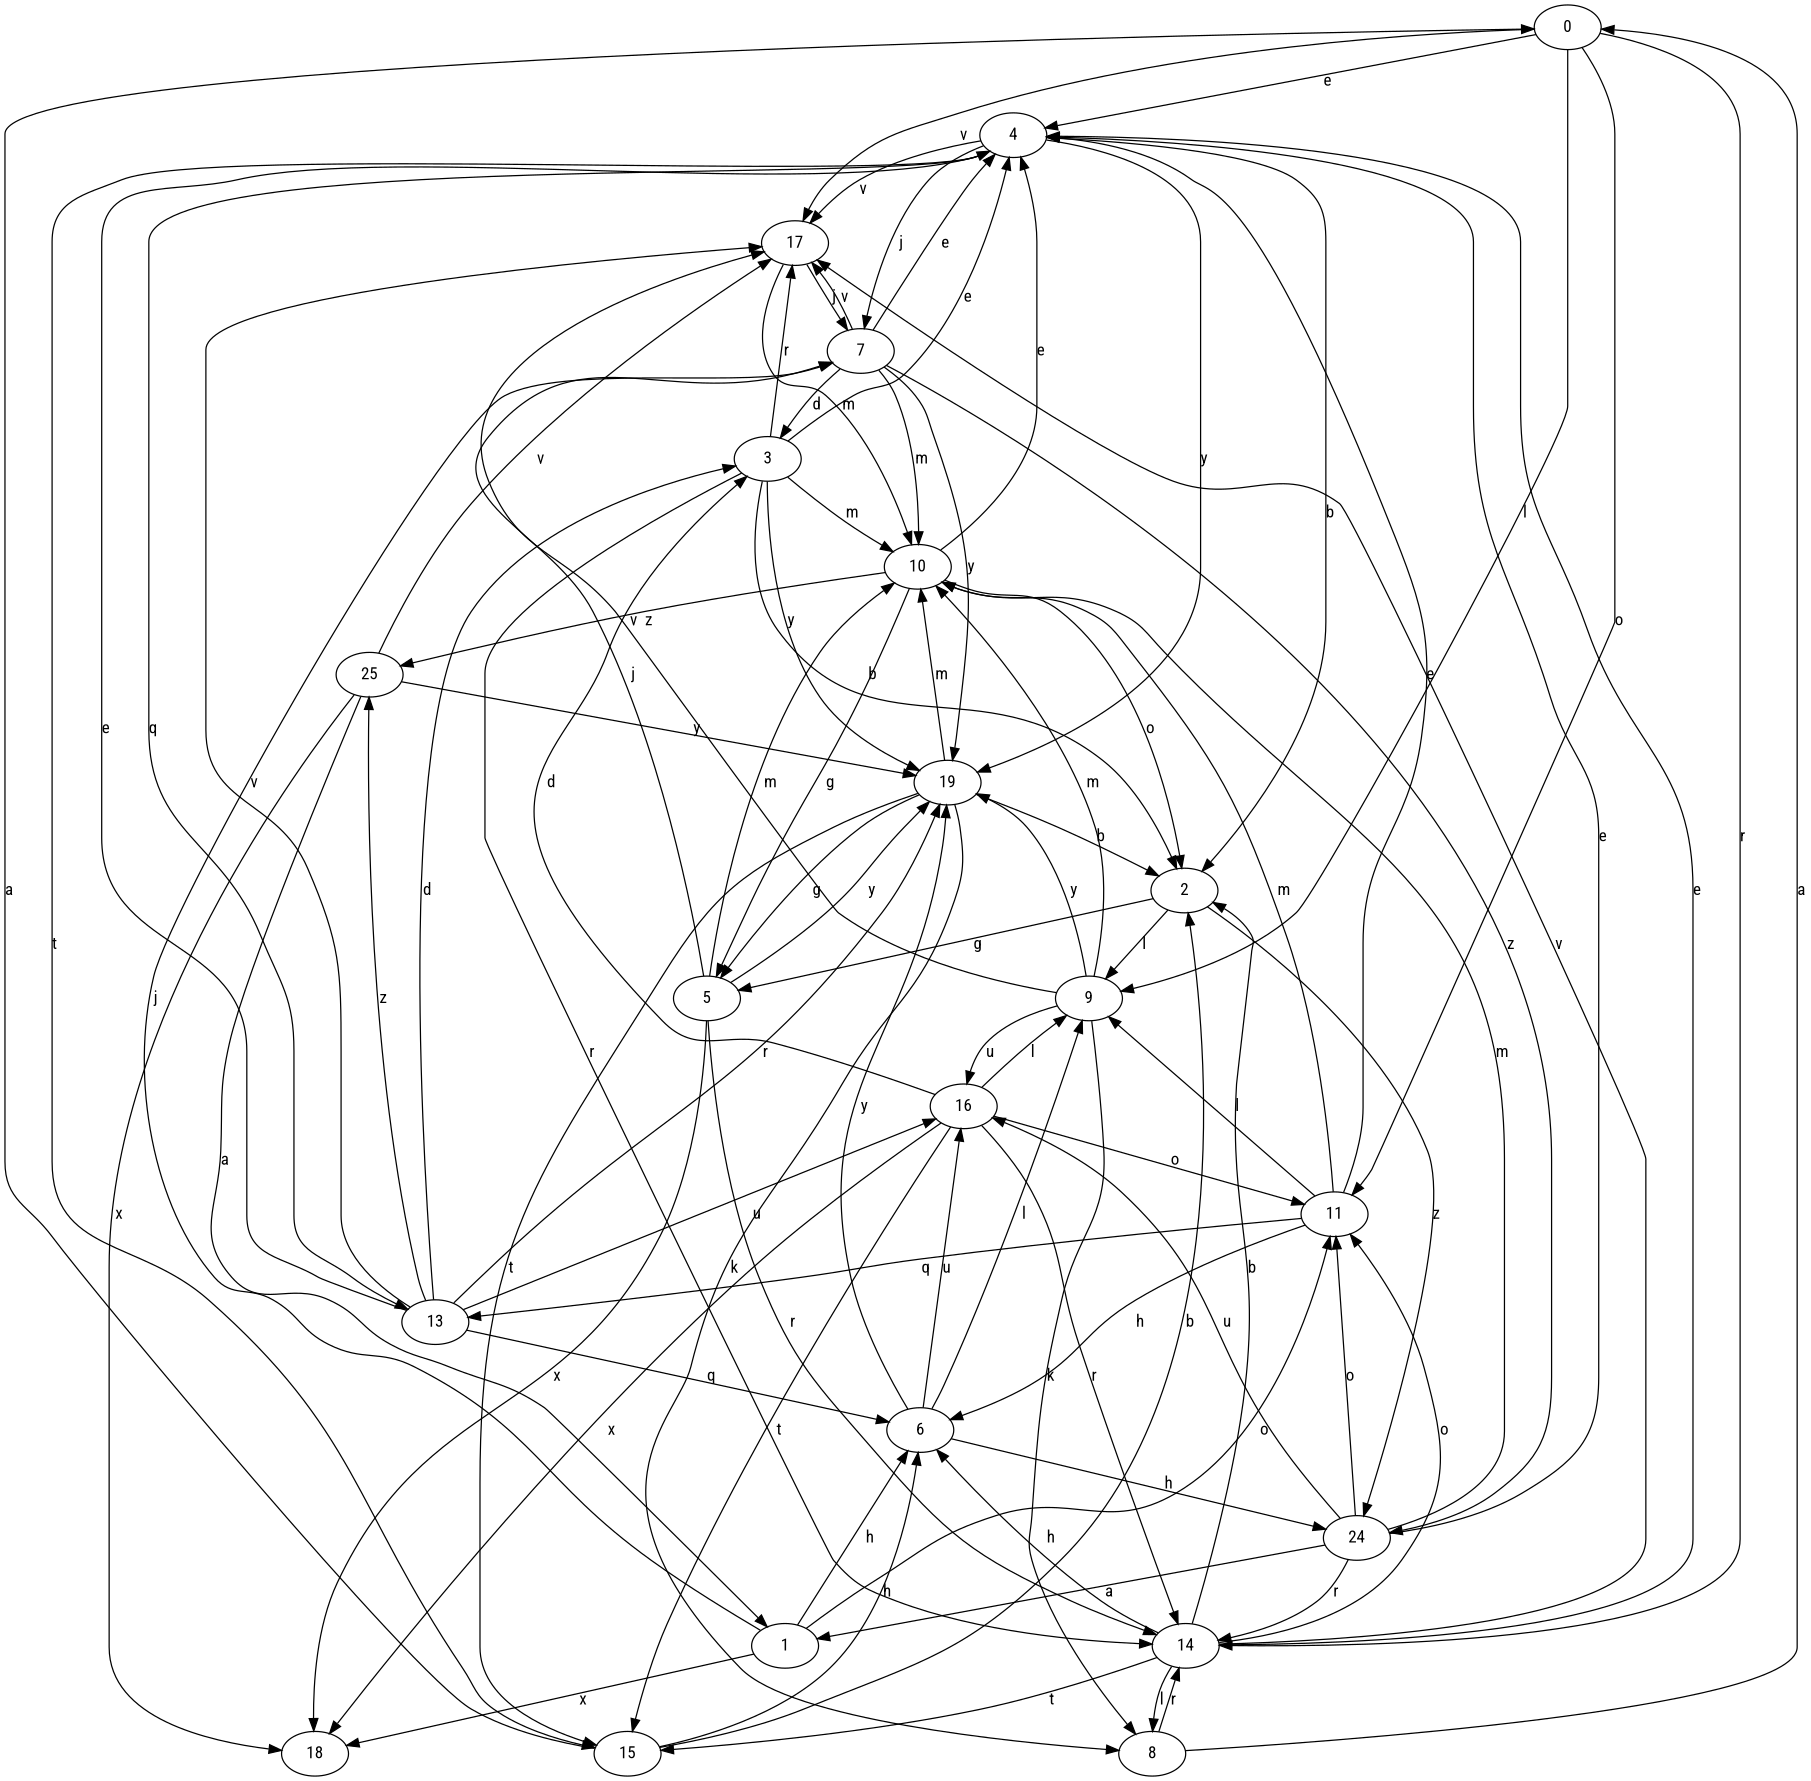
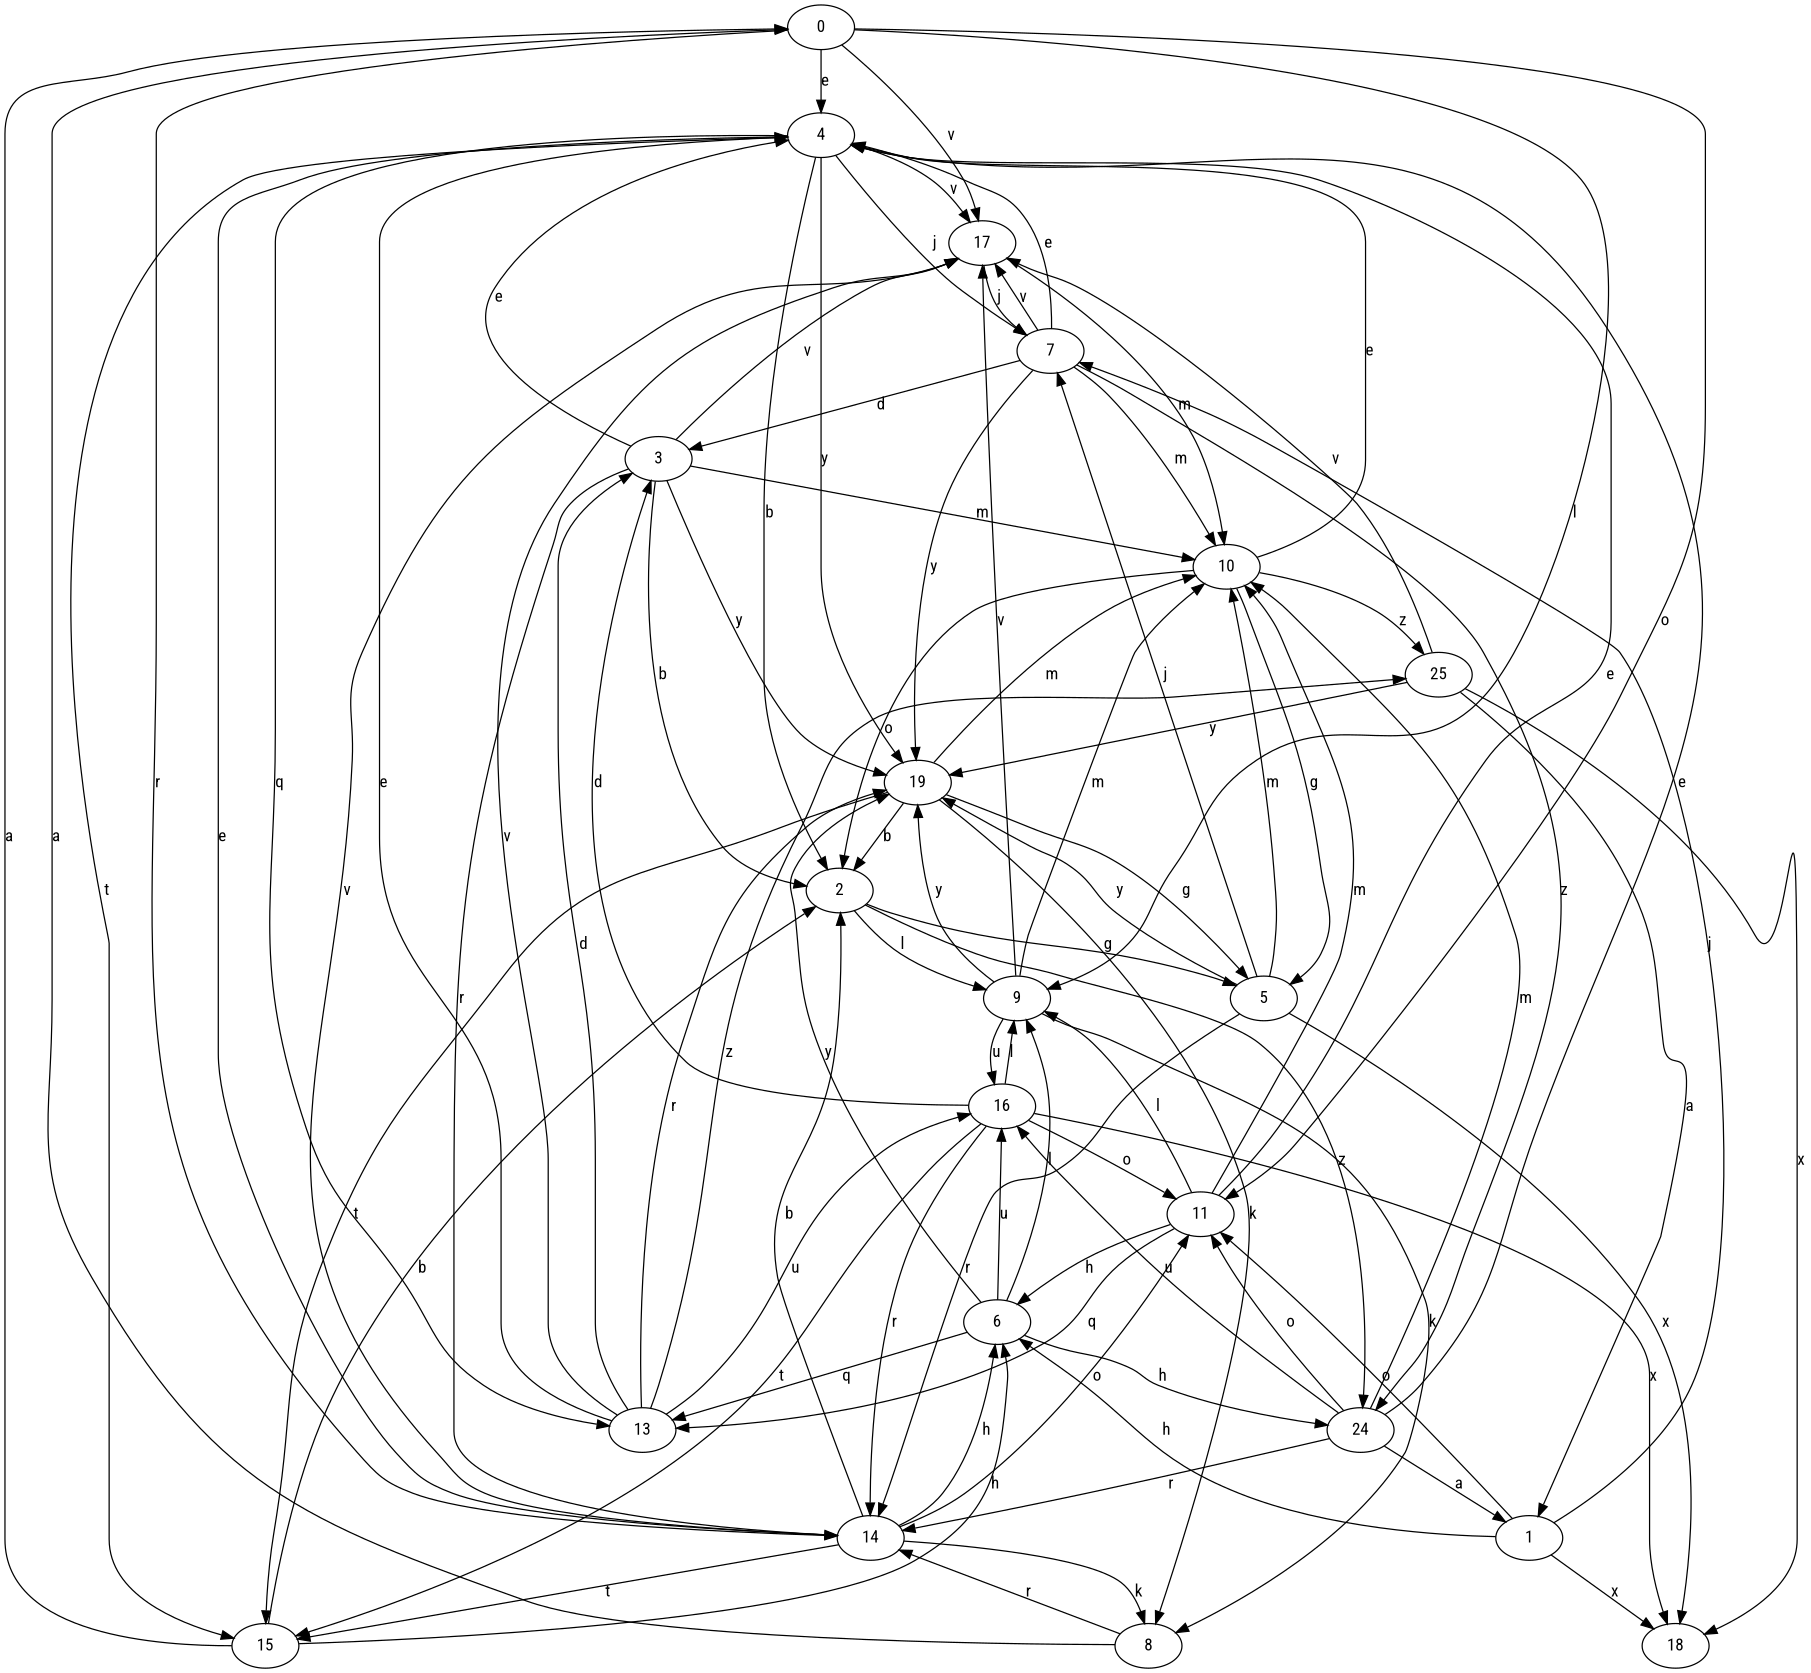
edge "3" -> "17": label "r" -> "v"
edge "13" -> "6": reversed
edge "14" -> "8": label "l" -> "k"
